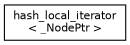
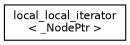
node "hash_local_iterator < _NodePtr >": label "hash_local_iterator < _NodePtr >" -> "local_local_iterator < _NodePtr >"
